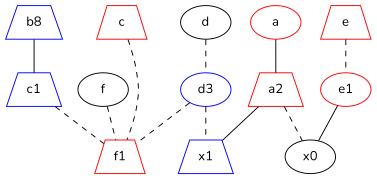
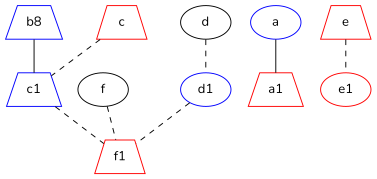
node "a": color red -> blue
edge "c" -- "f1": now "c" -- "c1"
node "d3": label "d3" -> "d1"
node "a2": label "a2" -> "a1"
node "x1": removed
node "x0": removed
